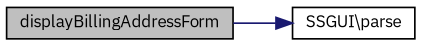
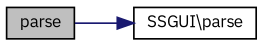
node "displayBillingAddressForm": label "displayBillingAddressForm" -> "parse"
